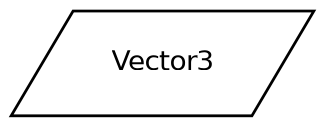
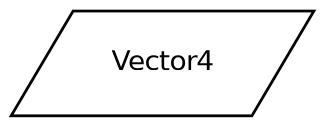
node "Vector3": label "Vector3" -> "Vector4"
